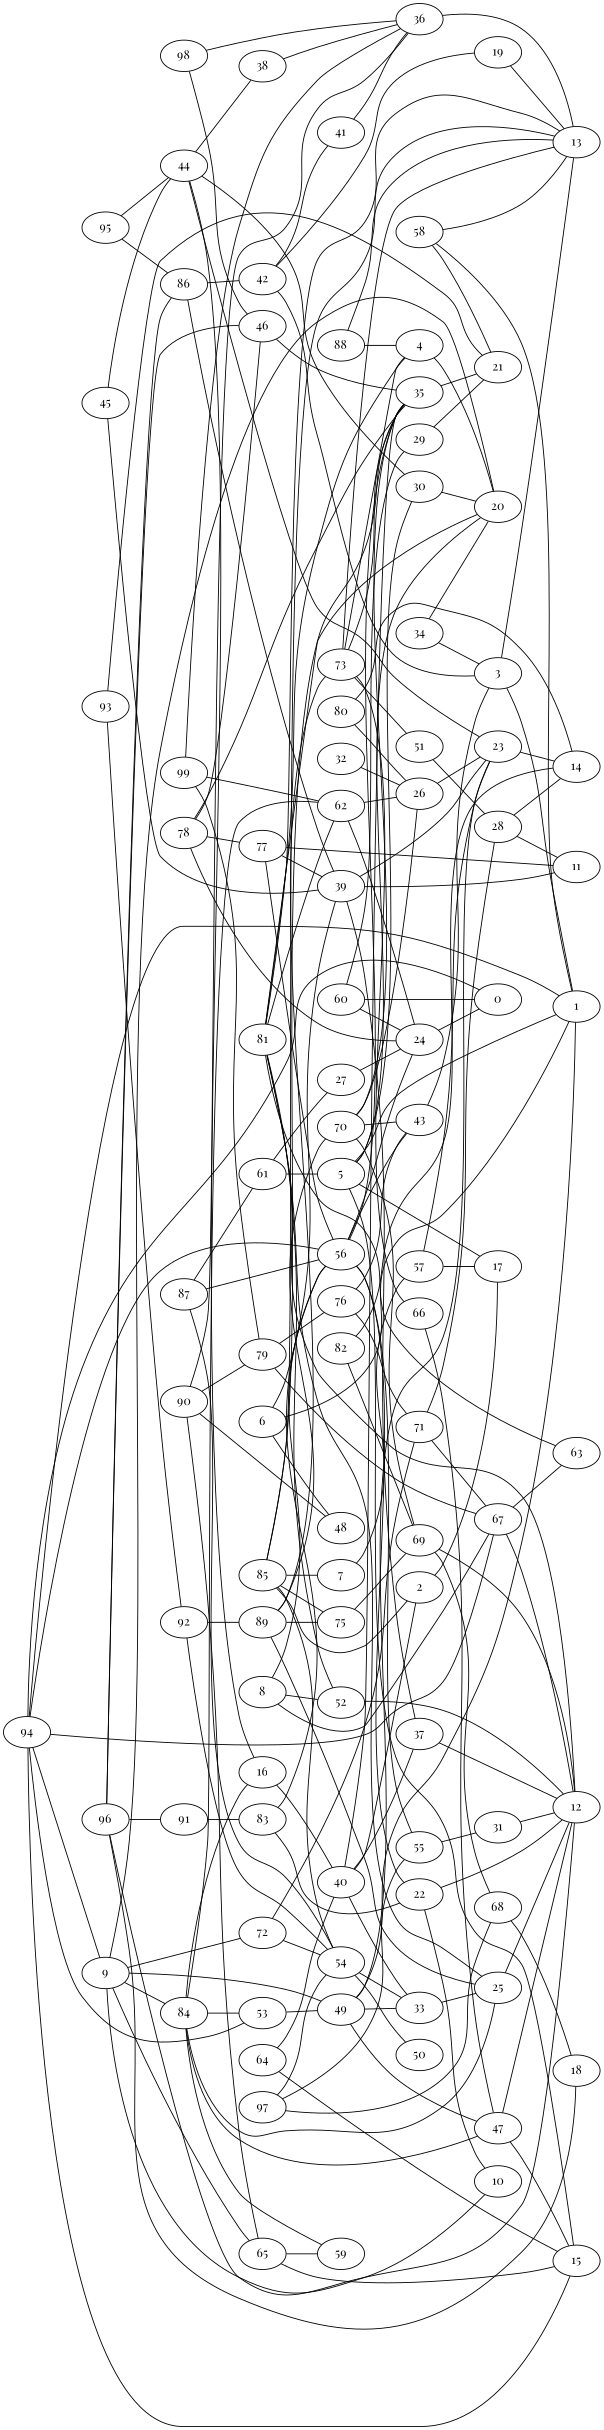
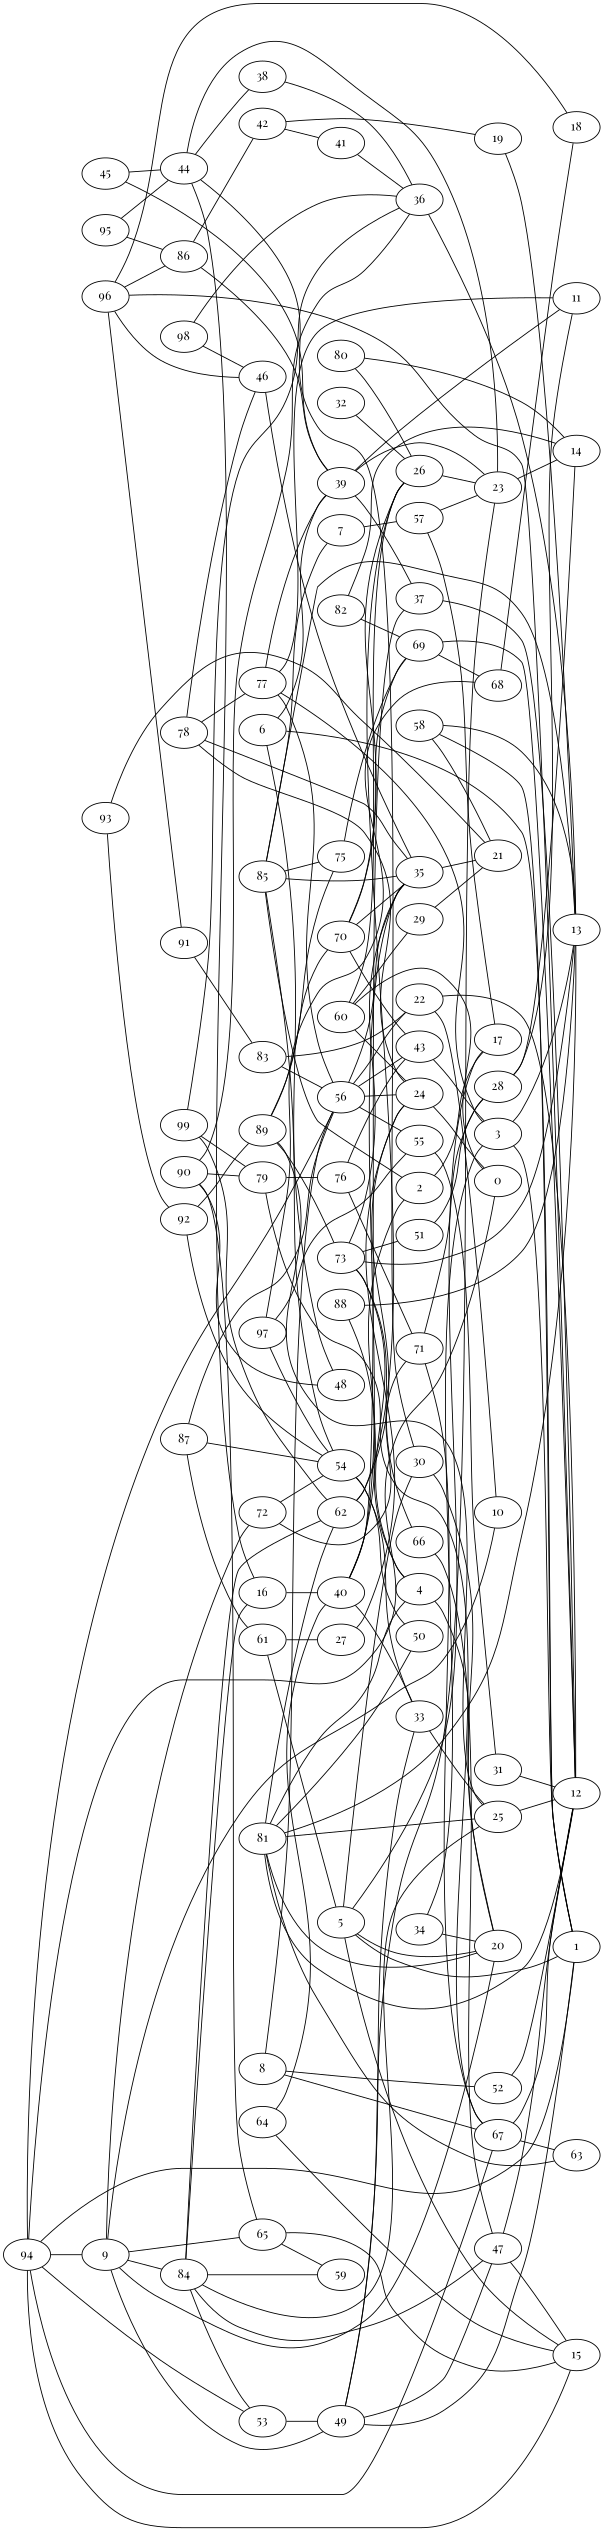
edge "42" -- "3": now "77" -- "3"
edge "26" -- "60": added
edge "81" -- "52": now "81" -- "50"
